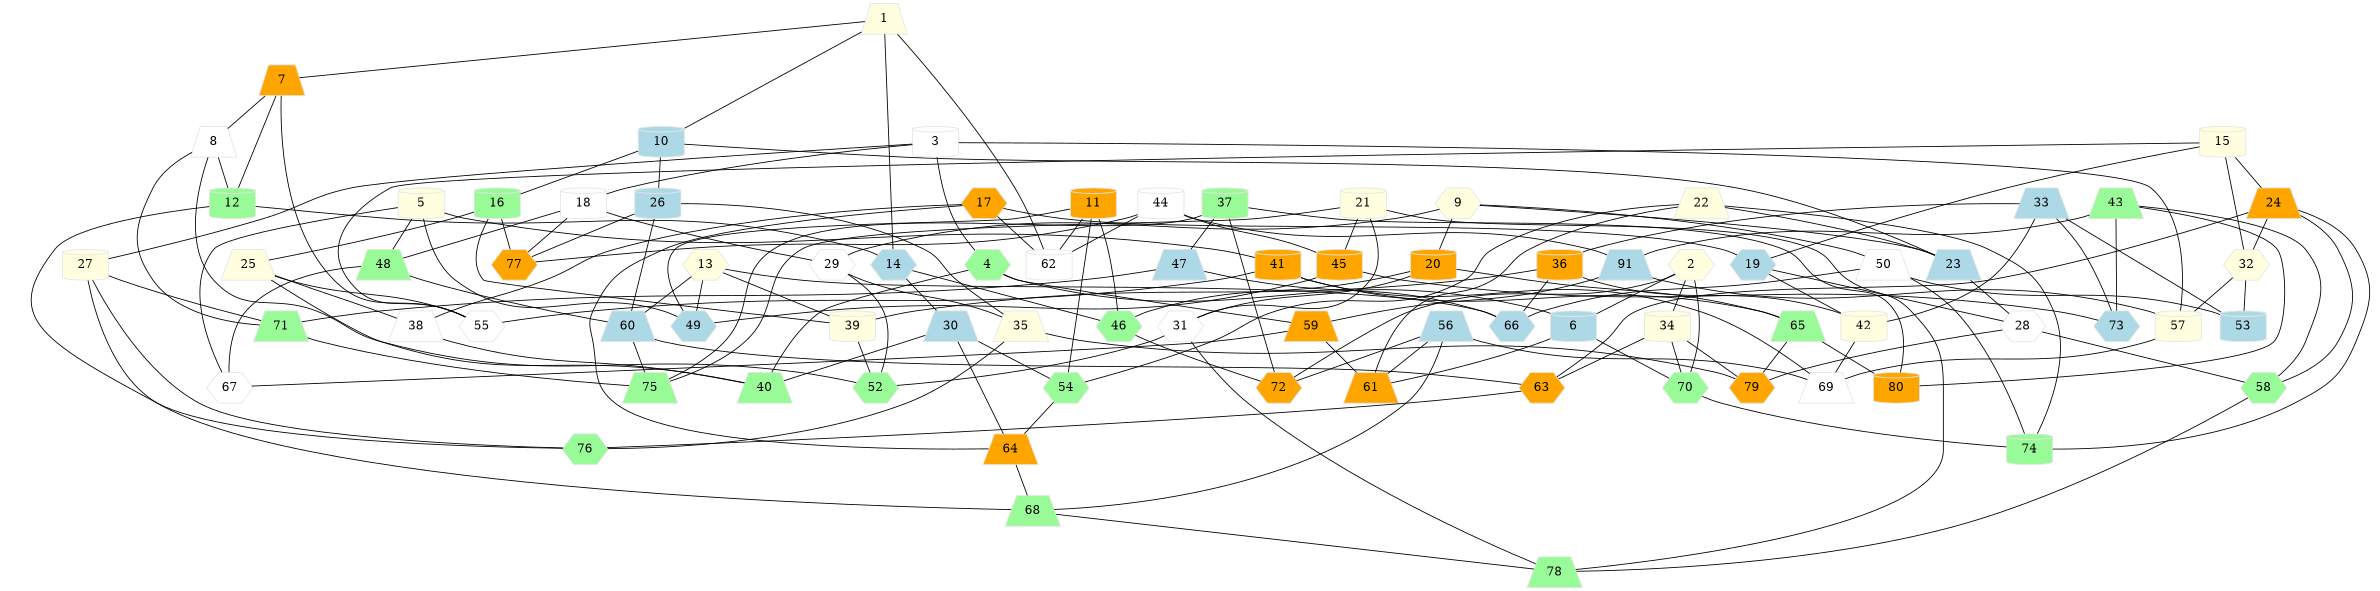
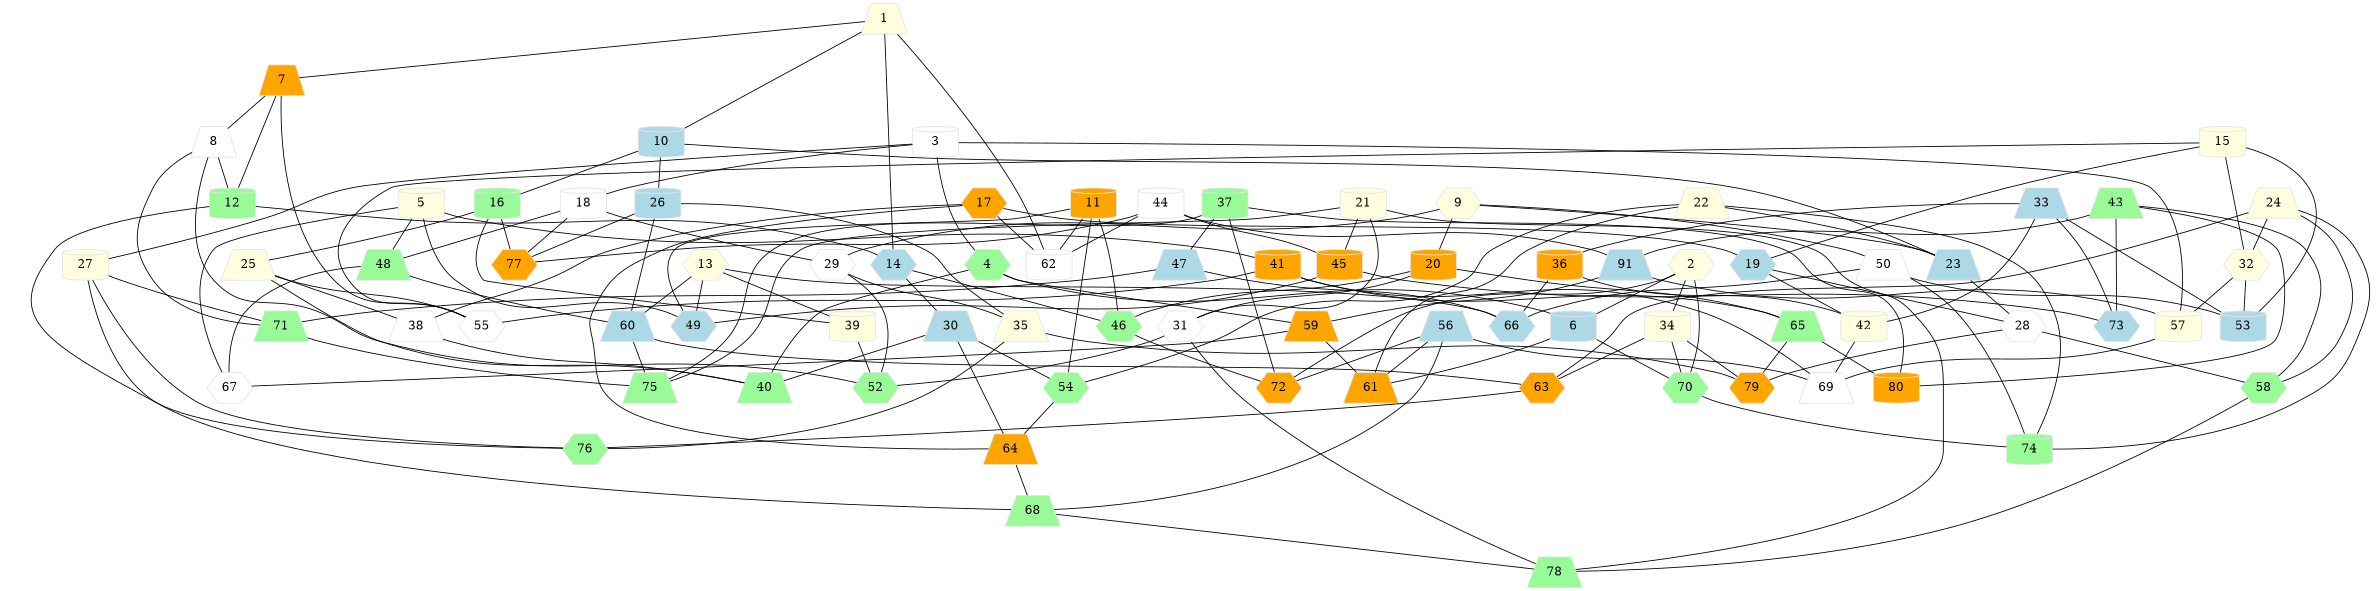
edge "15" -- "24": now "15" -- "53"
node "24": fillcolor orange -> lightyellow
edge "36" -- "39": removed
